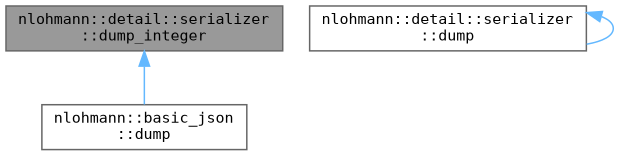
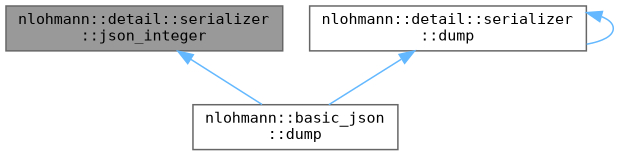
node "nlohmann::detail::serializer ::dump_integer": label "nlohmann::detail::serializer ::dump_integer" -> "nlohmann::detail::serializer ::json_integer"
edge "nlohmann::basic_json ::dump" -> "nlohmann::detail::serializer ::dump": added
